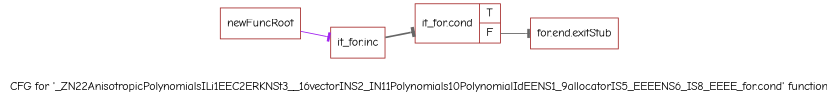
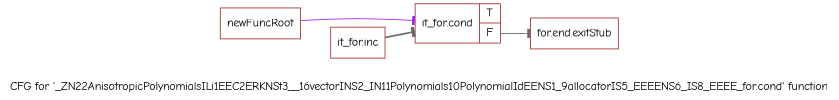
edge "newFuncRoot" -> "it_for.inc": now "newFuncRoot" -> "it_for.cond"
